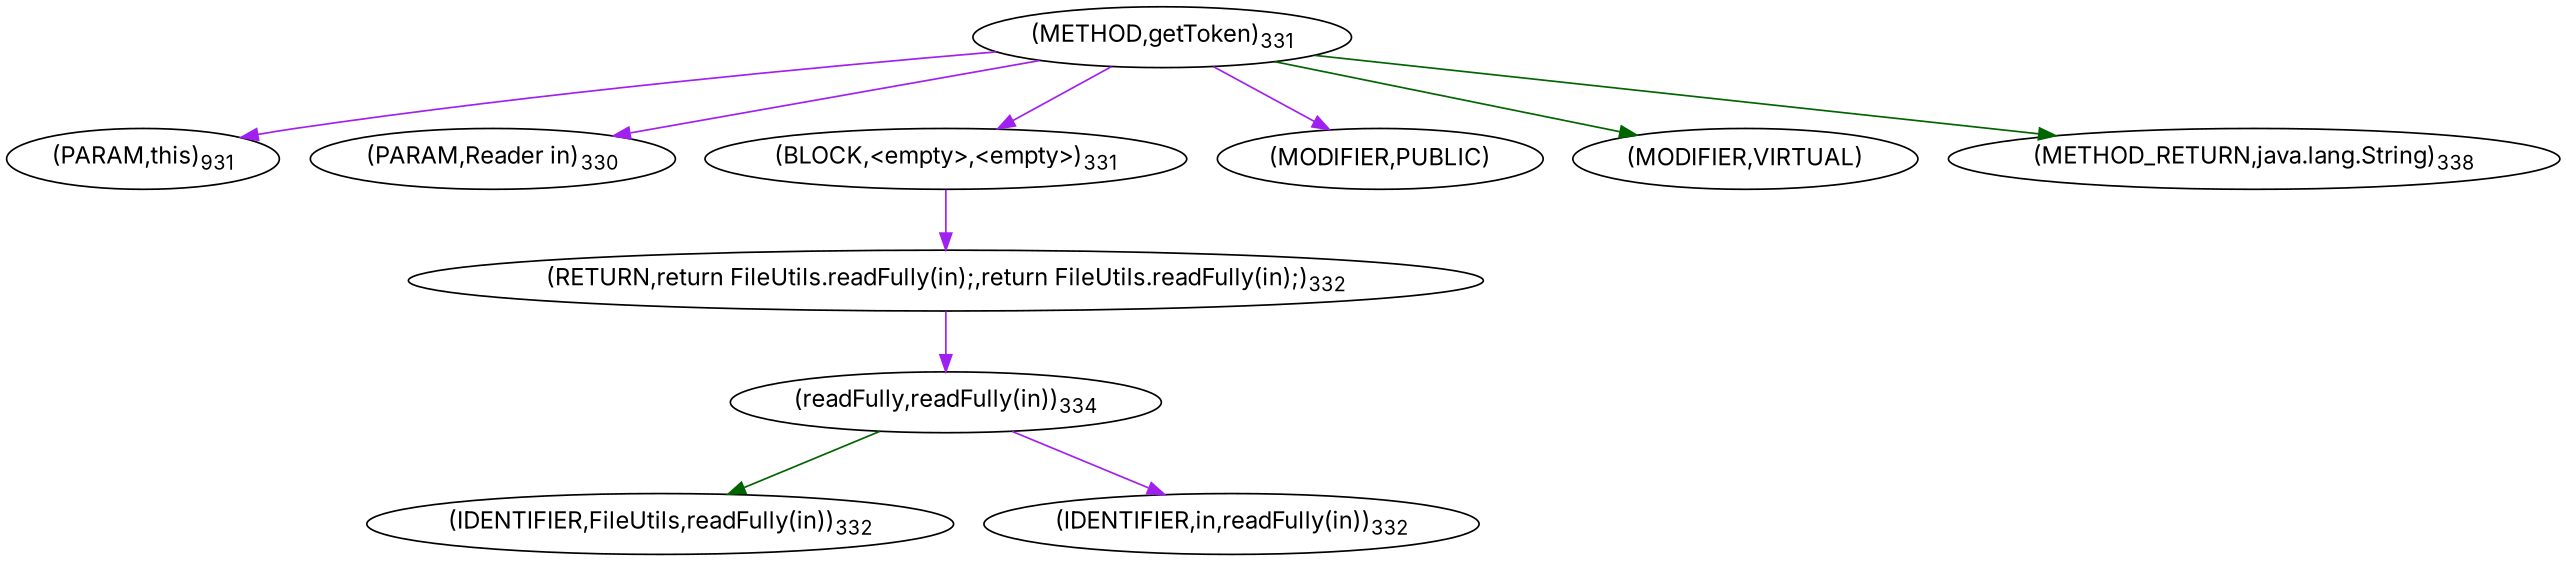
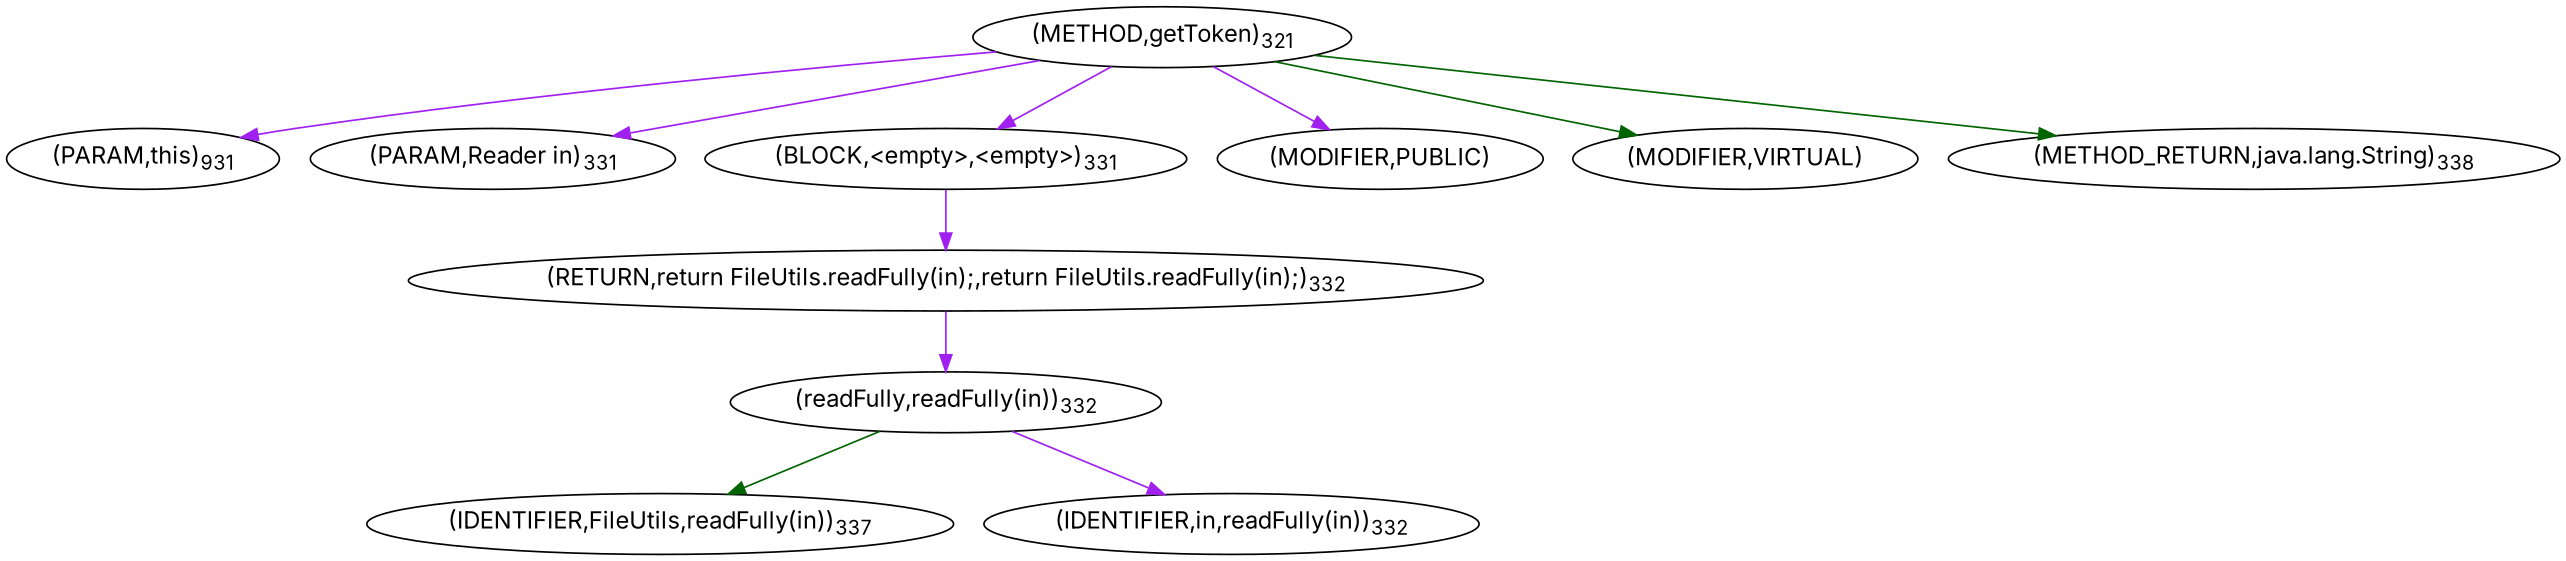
node "(METHOD,getToken)": text "331" -> "321"
node "(PARAM,Reader in)": text "330" -> "331"
node "(readFully,readFully(in))": text "334" -> "332"
node "(IDENTIFIER,FileUtils,readFully(in))": text "332" -> "337"
